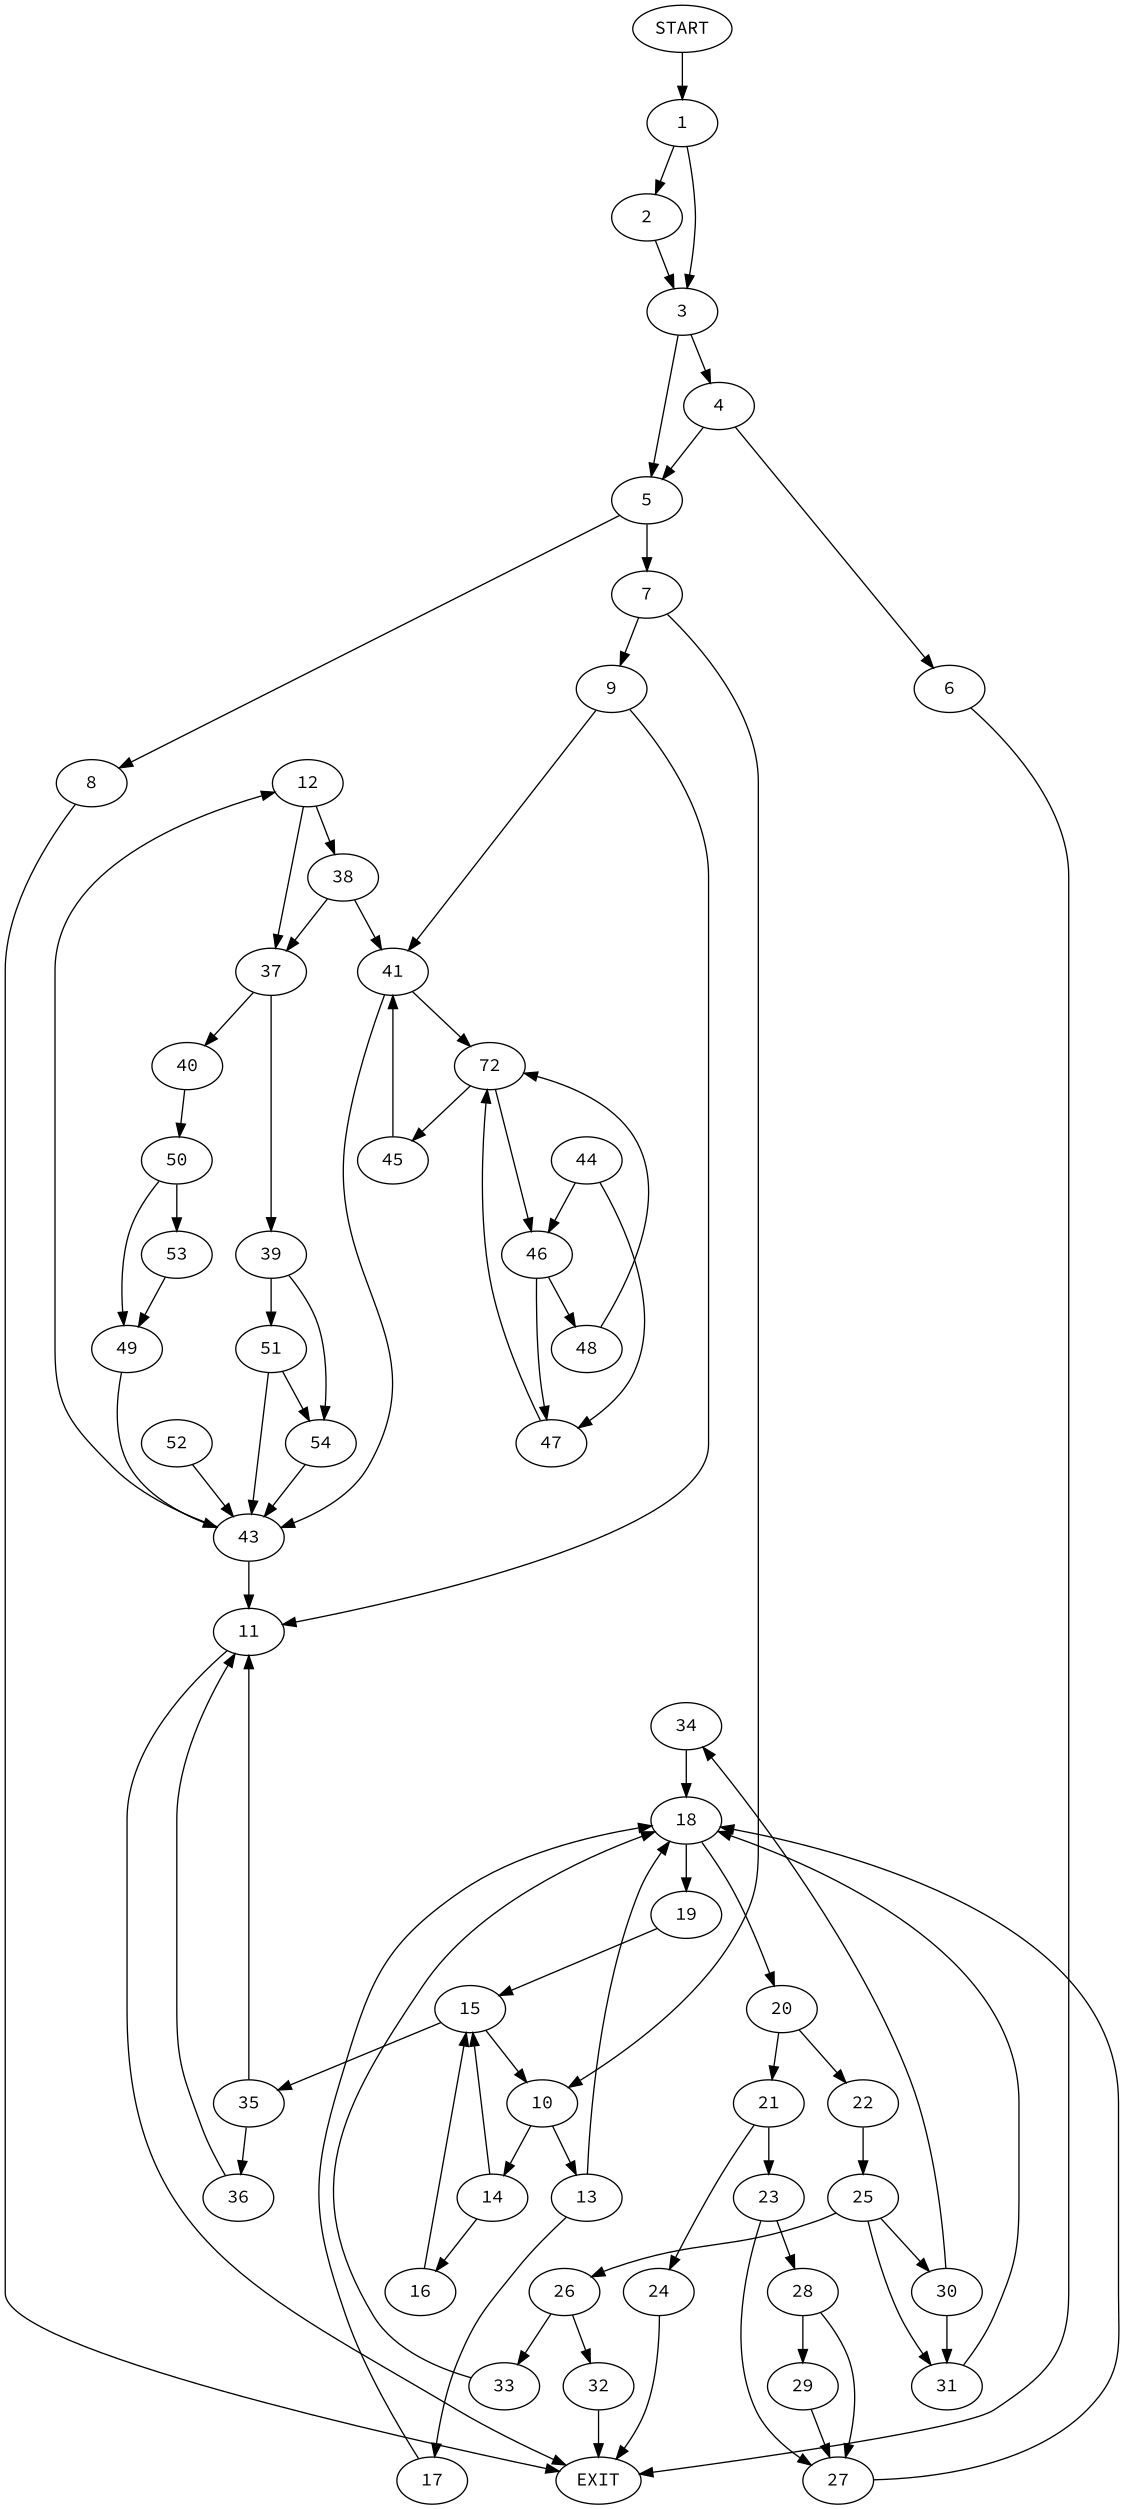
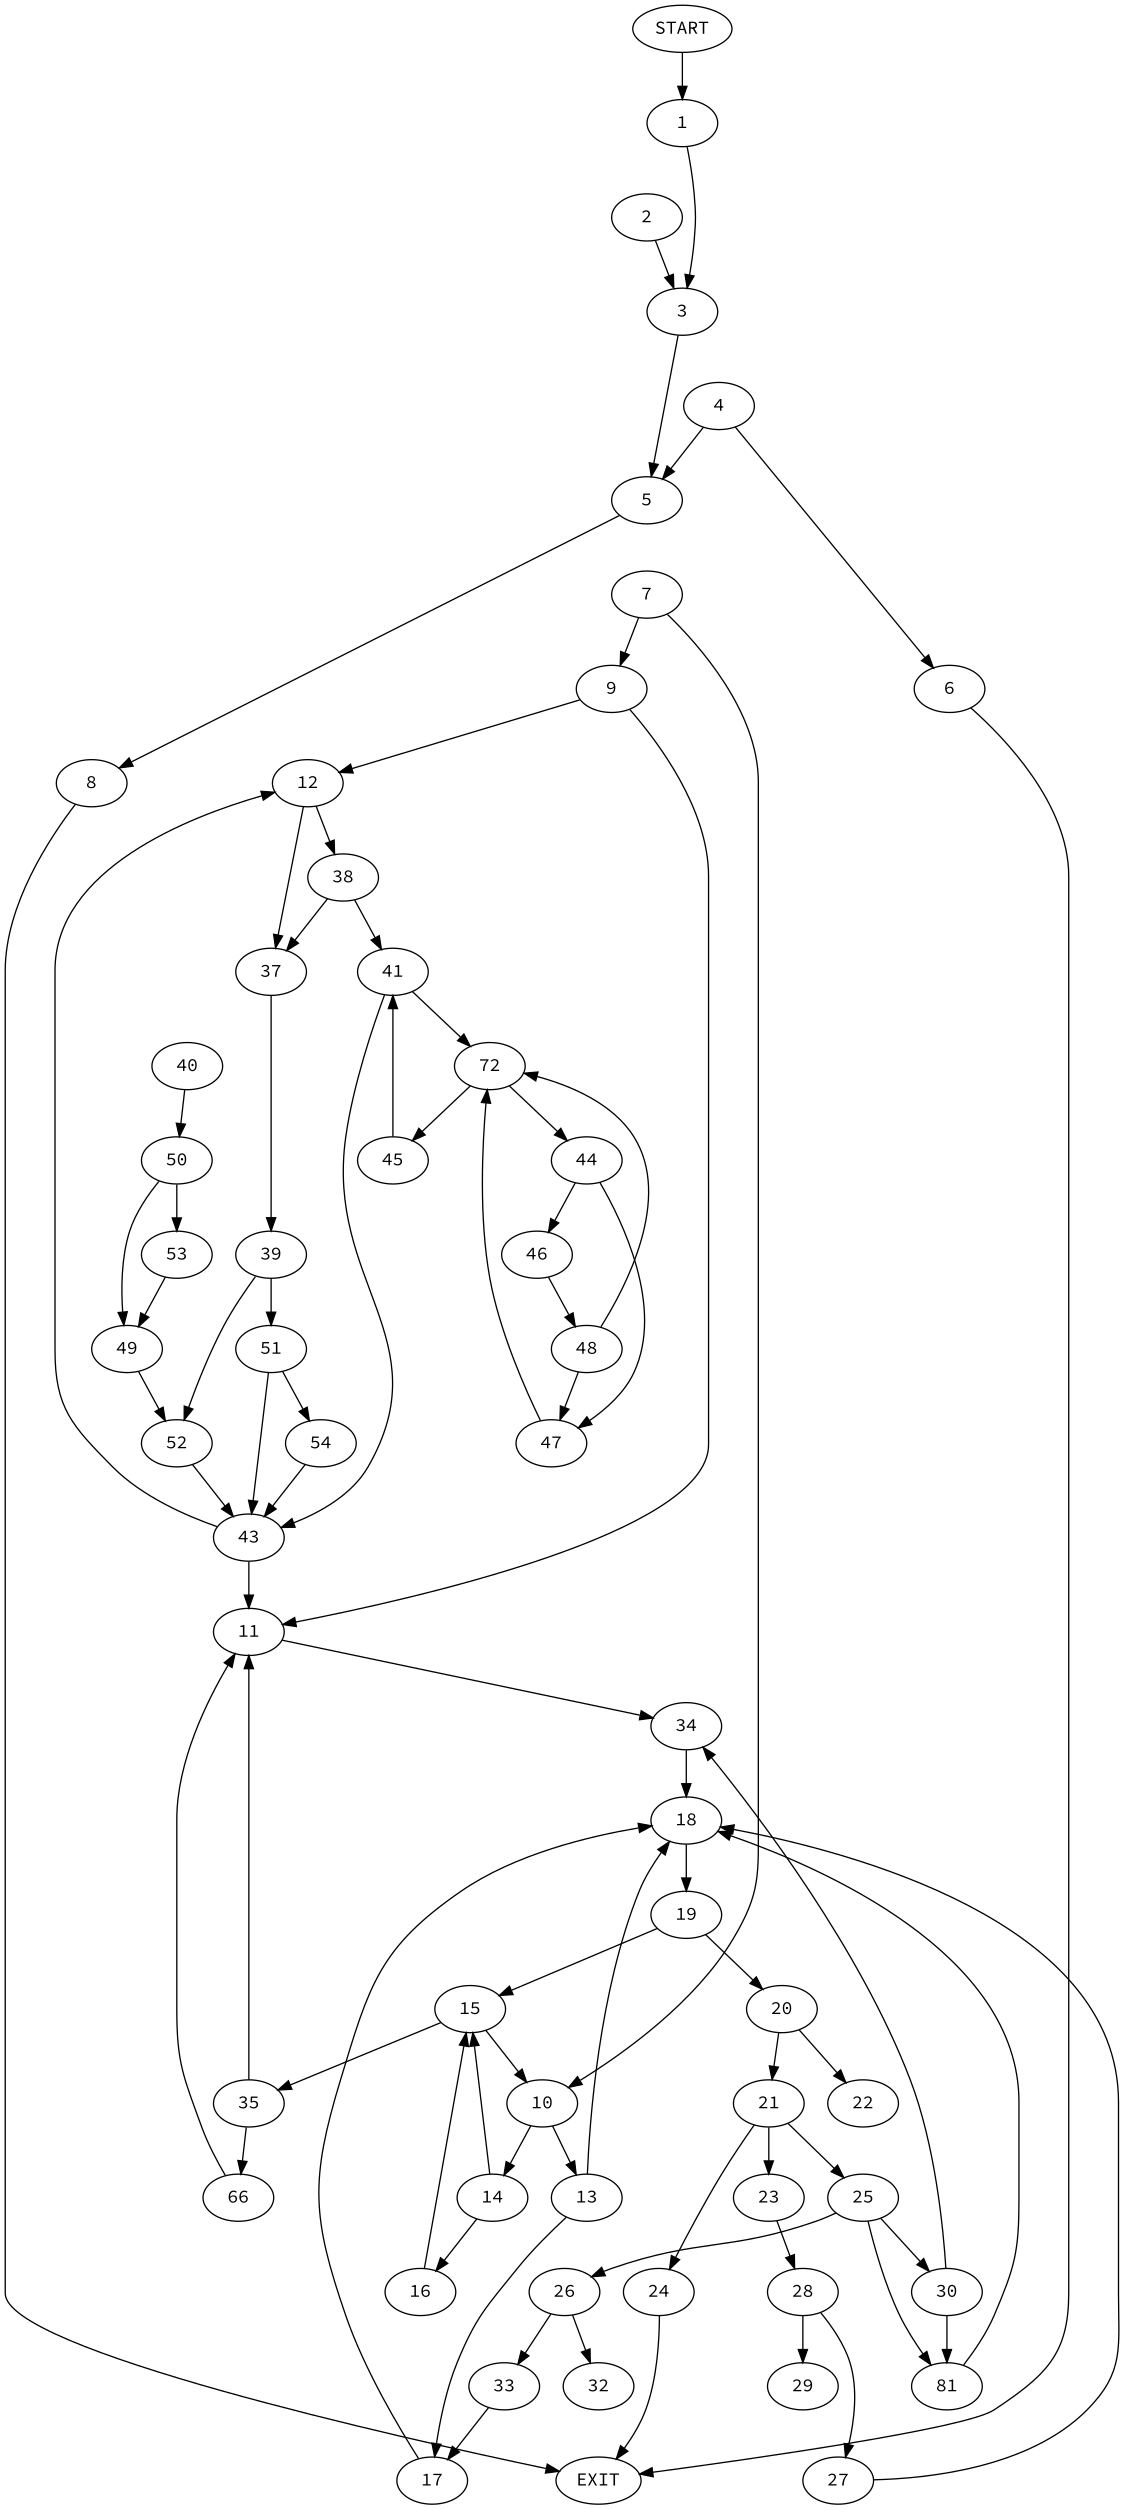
edge "1" -> "2": removed
edge "3" -> "4": removed
edge "5" -> "7": removed
edge "9" -> "41": now "9" -> "12"
edge "37" -> "40": removed
edge "72" -> "46": now "72" -> "44"
edge "39" -> "54": now "39" -> "52"
edge "46" -> "47": now "48" -> "47"
edge "49" -> "43": now "49" -> "52"
edge "18" -> "20": now "19" -> "20"
edge "33" -> "18": now "33" -> "17"
edge "11" -> "EXIT": now "11" -> "34"
edge "22" -> "25": now "21" -> "25"
node "36": label "36" -> "66"
edge "23" -> "27": removed
node "31": label "31" -> "81"
edge "32" -> "EXIT": removed
edge "29" -> "27": removed
